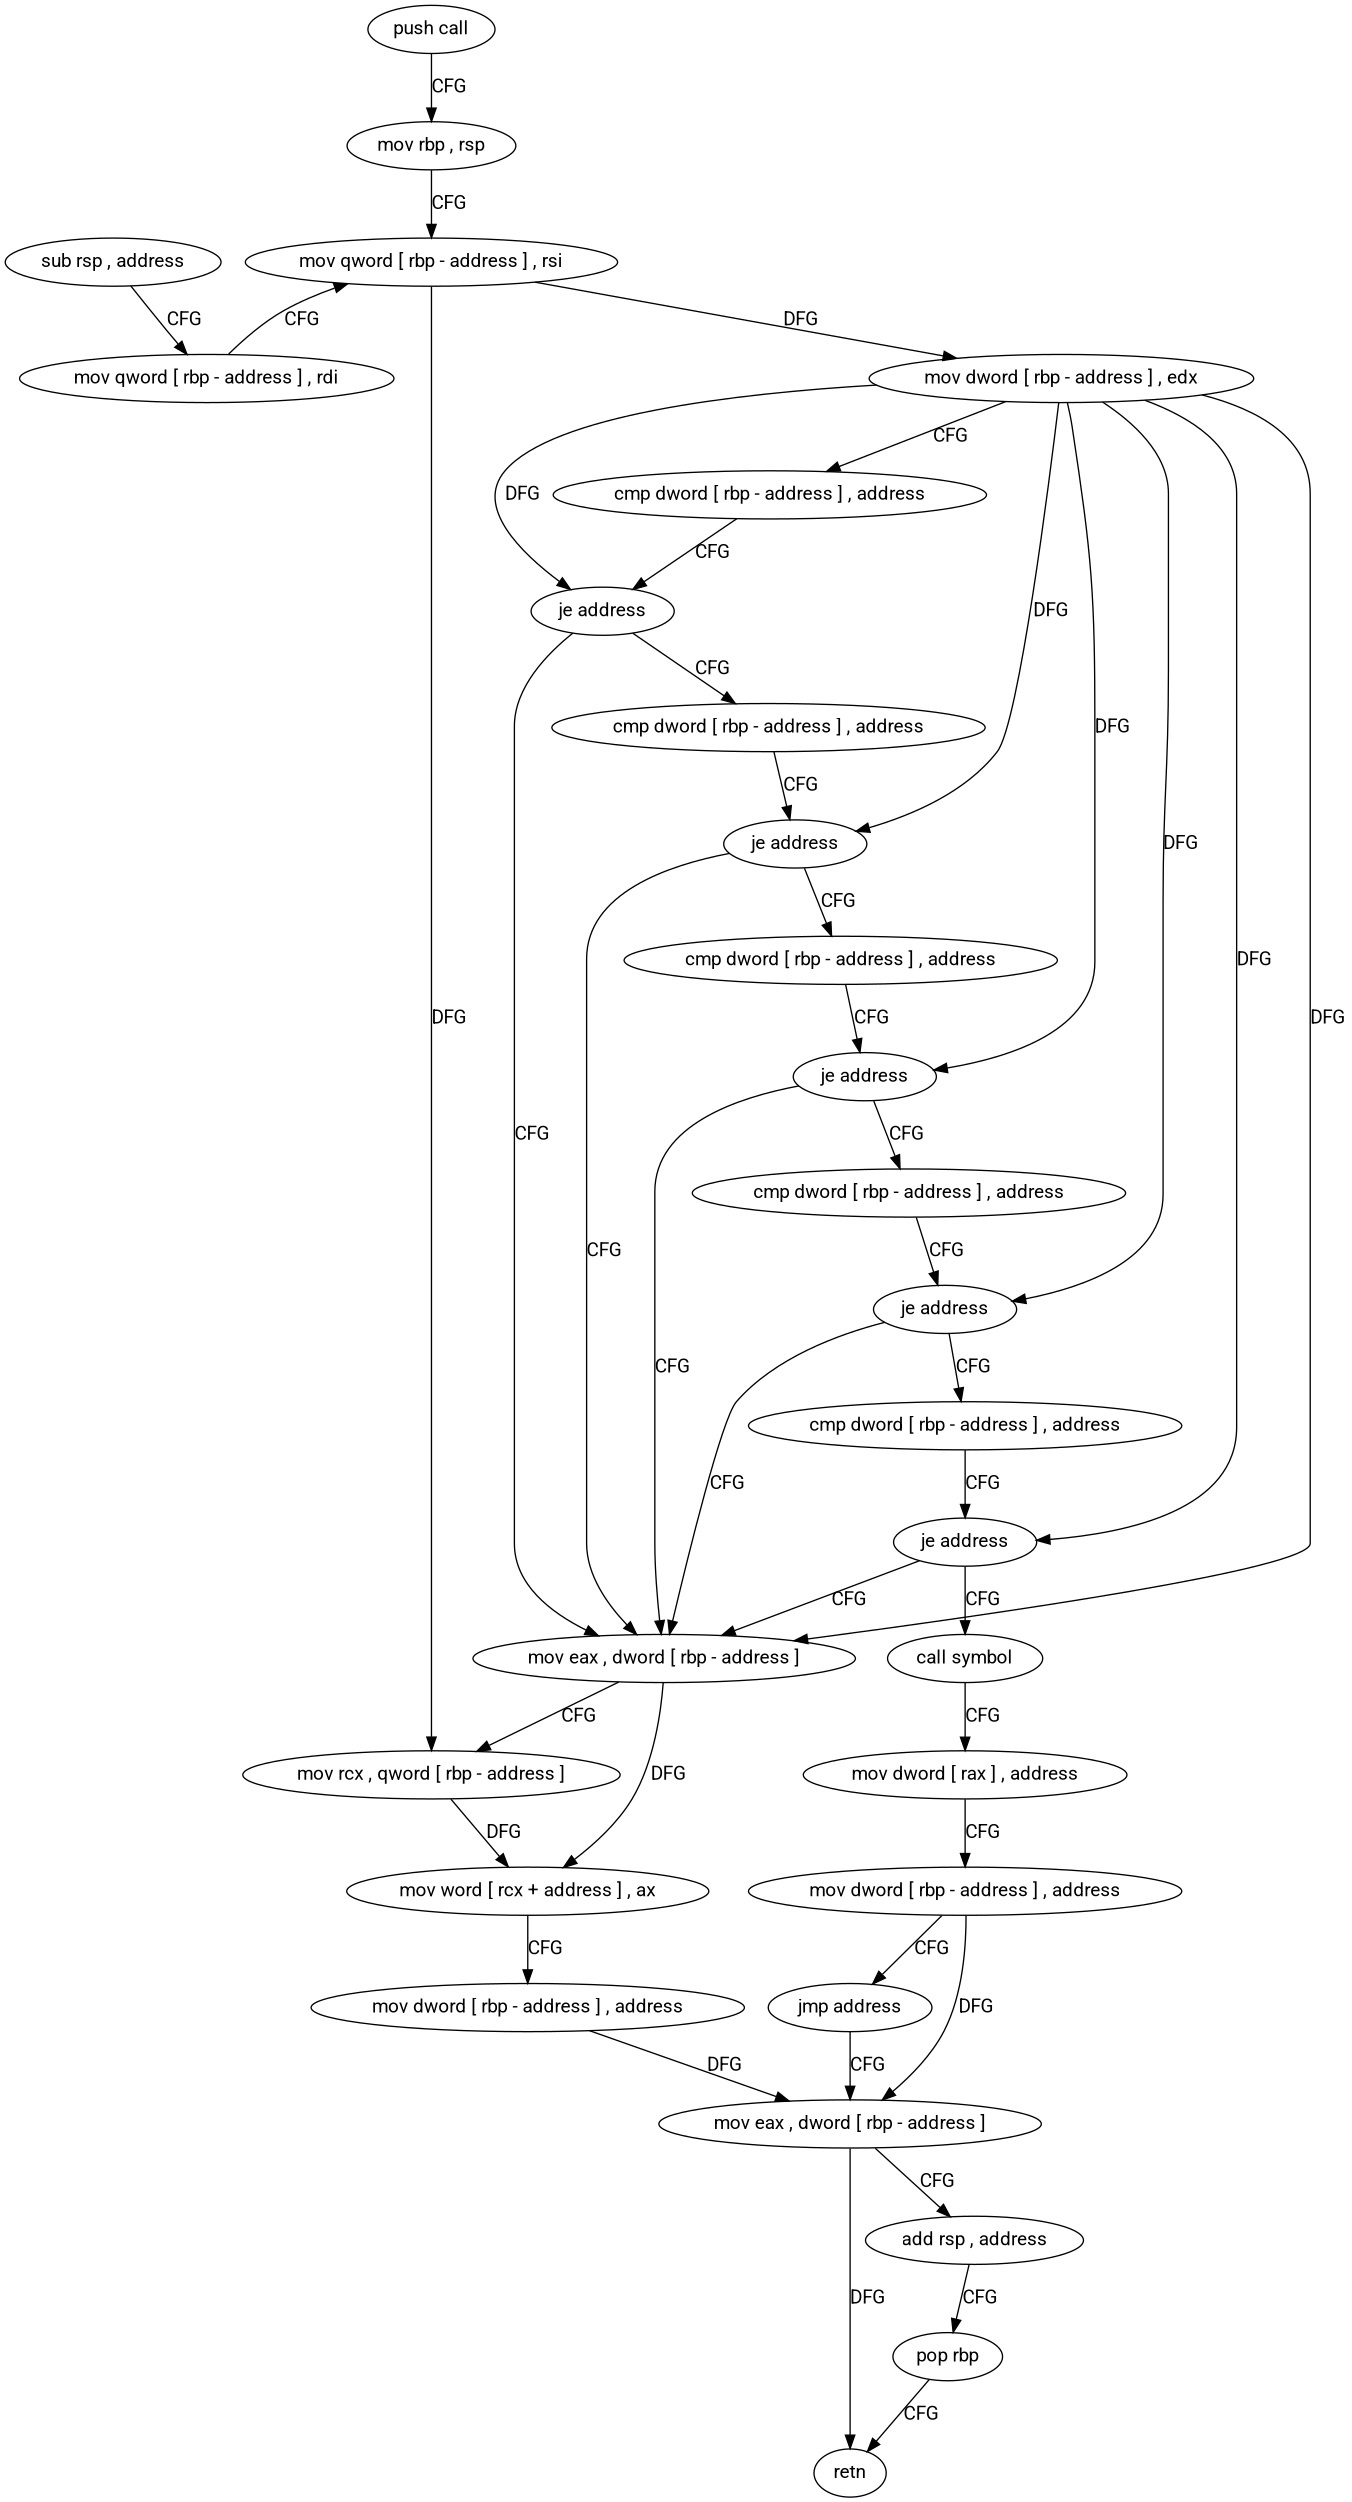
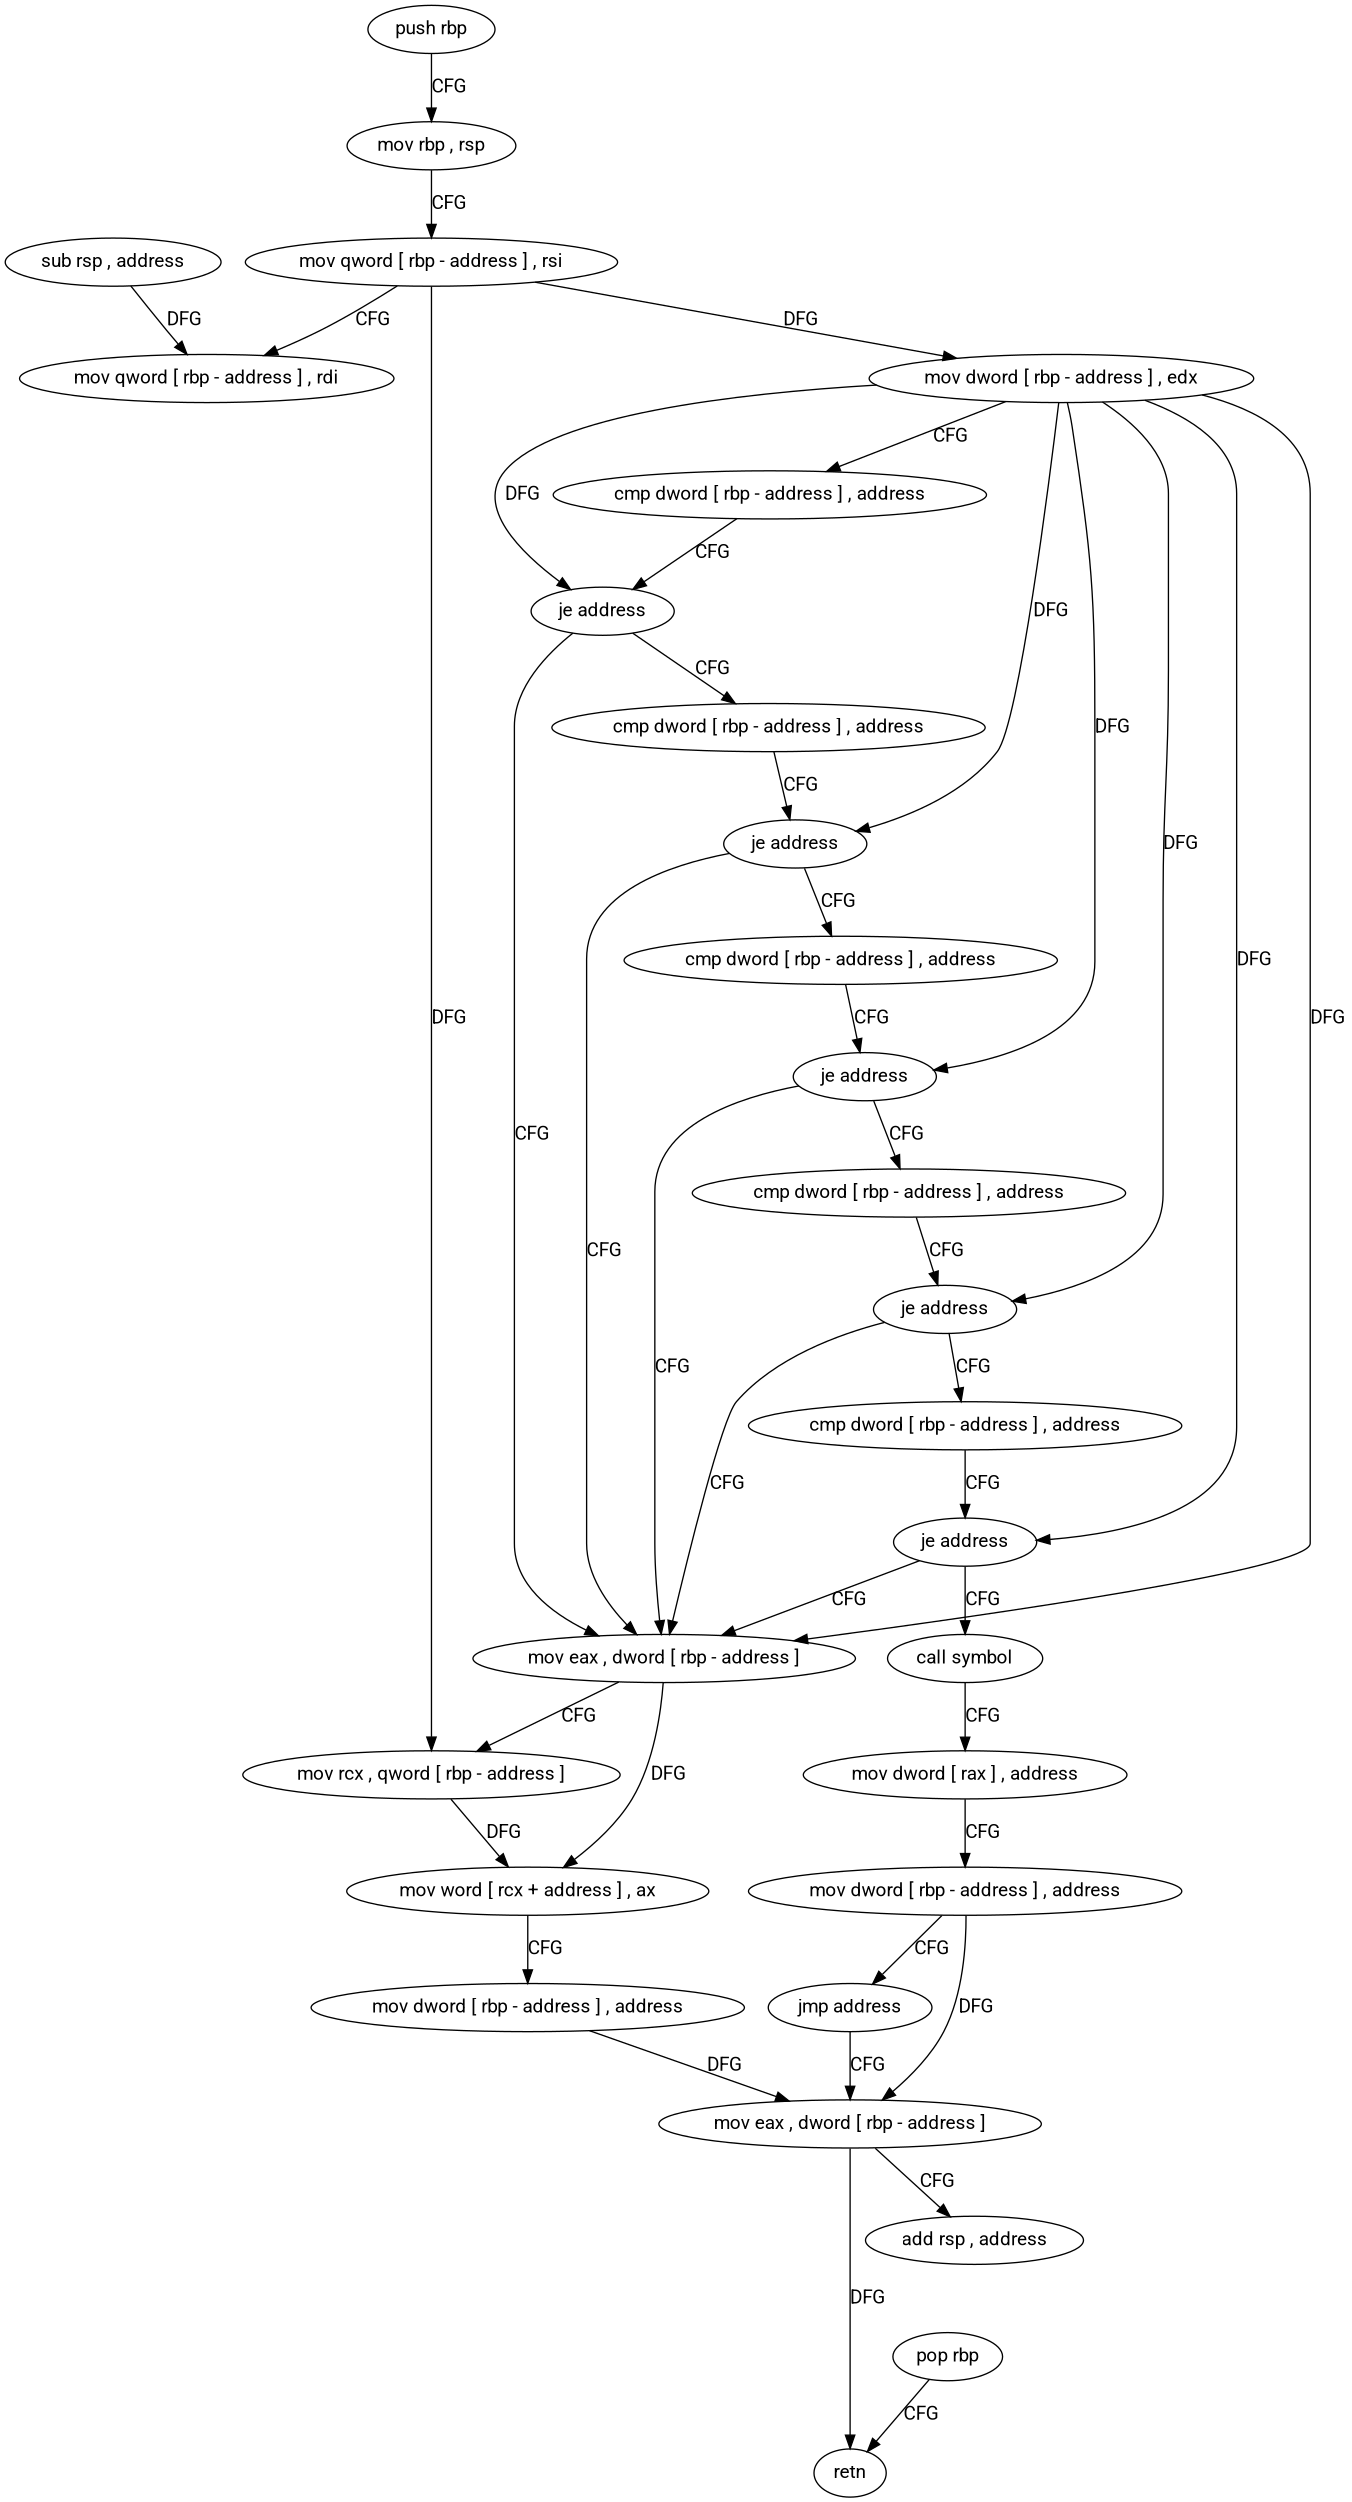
node "push call": label "push call" -> "push rbp"
edge "mov qword [ rbp - address ] , rdi" -> "mov qword [ rbp - address ] , rsi": reversed
edge "sub rsp , address" -> "mov qword [ rbp - address ] , rdi": label "CFG" -> "DFG"
edge "add rsp , address" -> "pop rbp": removed, label "CFG"
